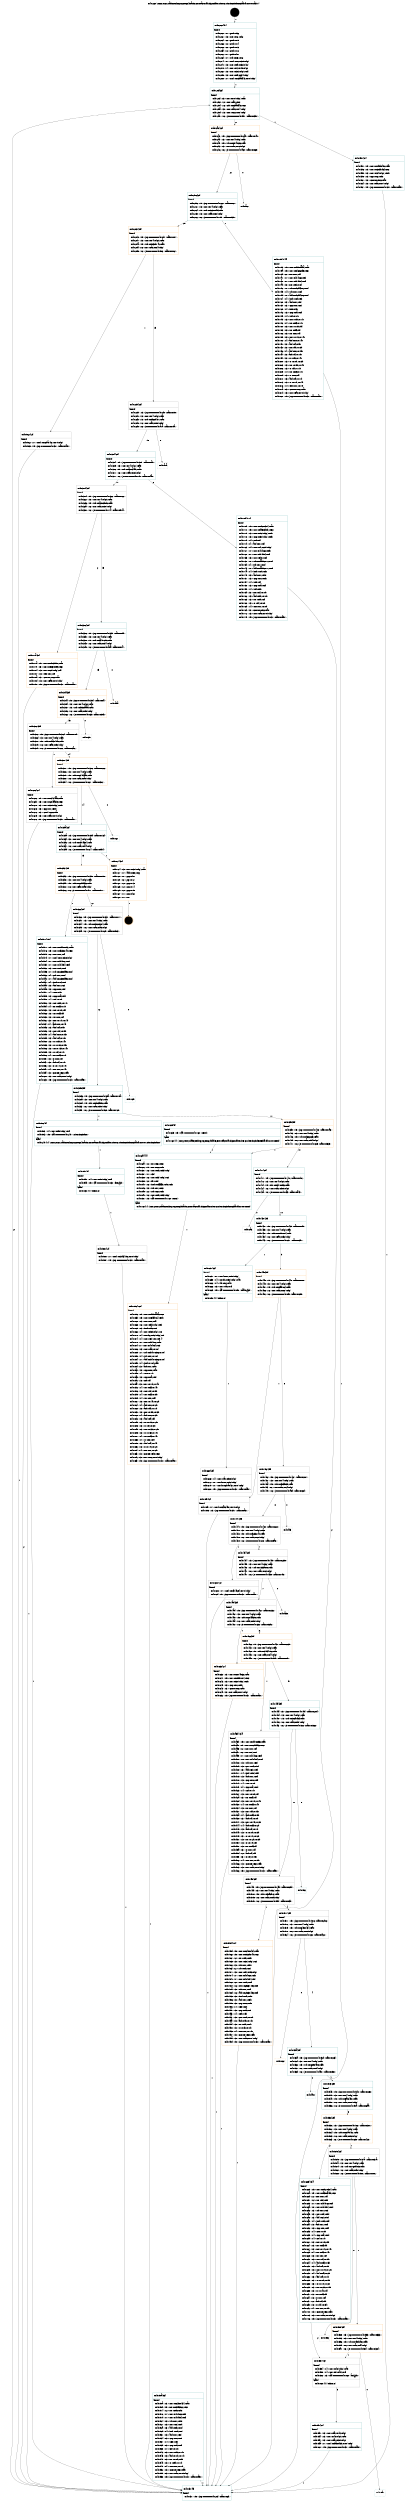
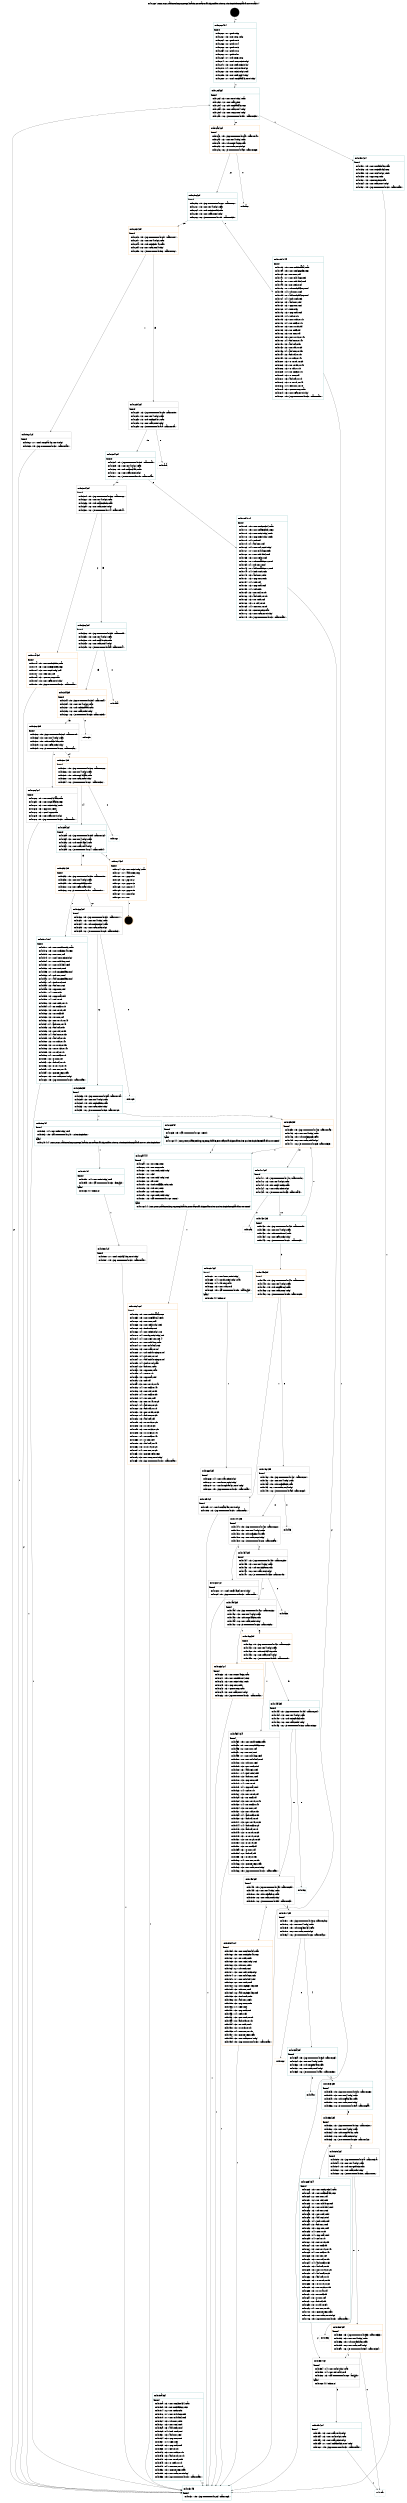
edge "0x401430 [25]" -> "0x401657 [23]": now "0x401430 [25]" -> "0x4013fe [25]"
edge "0x4015f1 [21]" -> "0x401cb1 [5]": now "0x4015f1 [21]" -> "0x4015a7"
